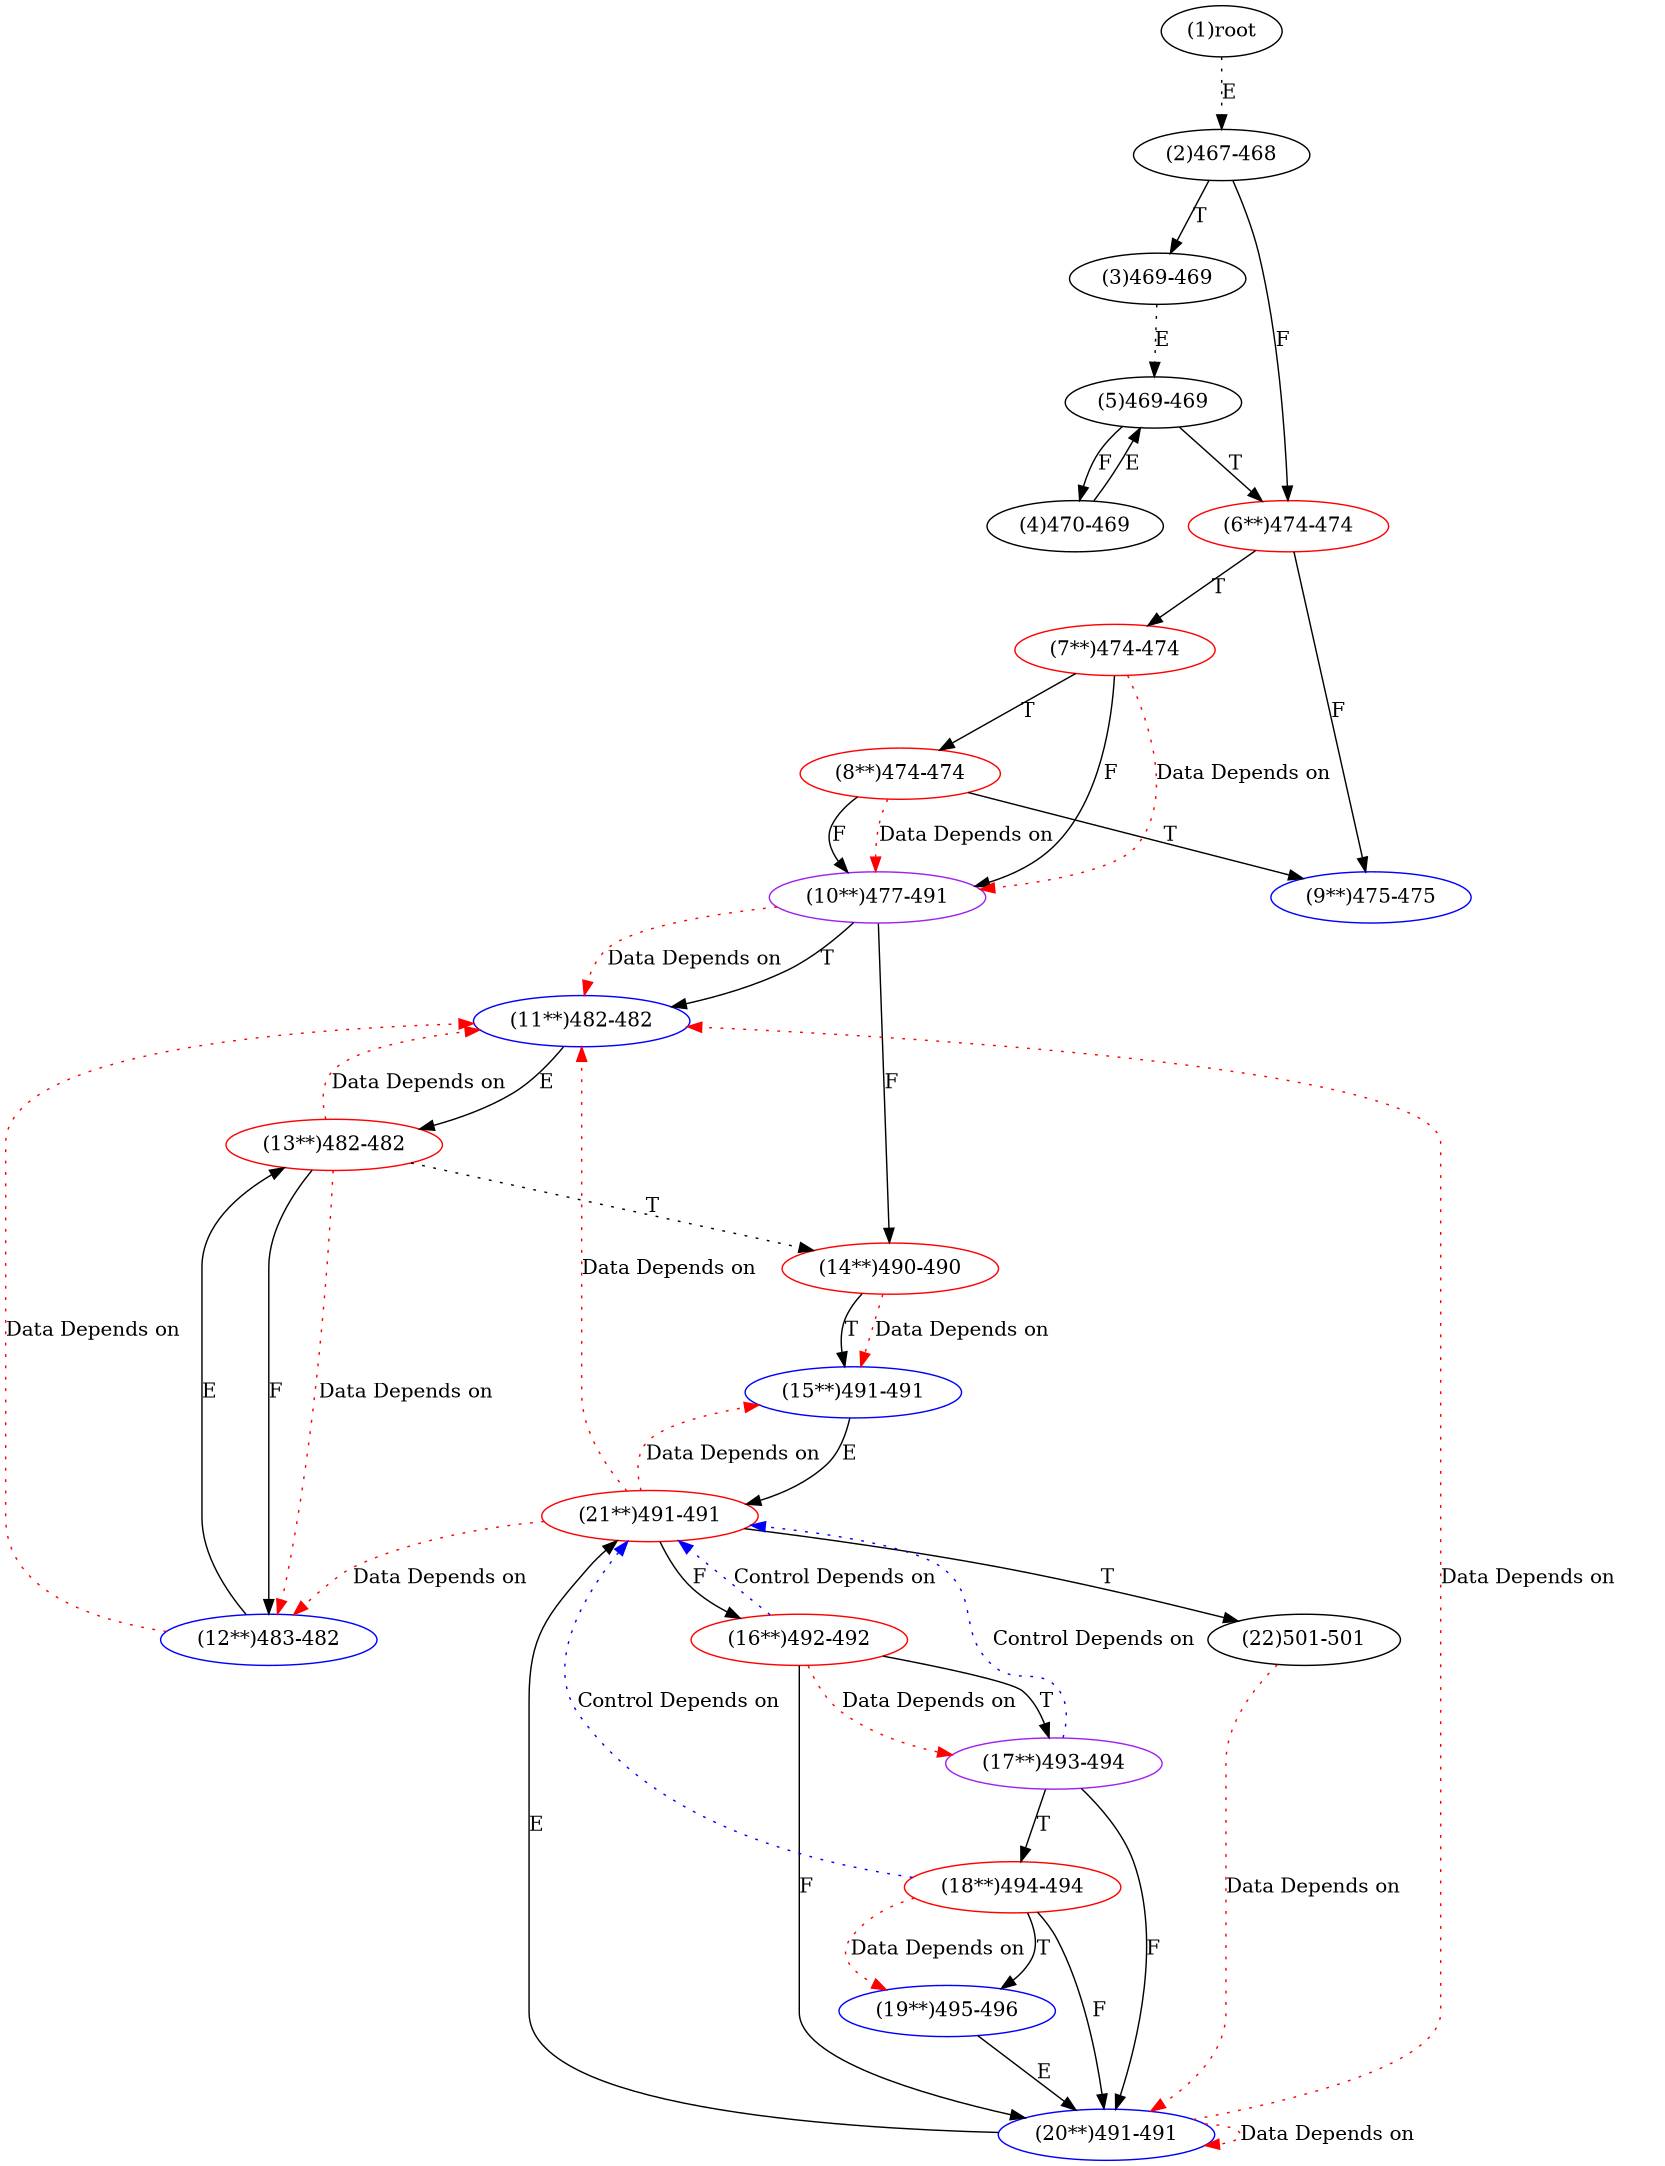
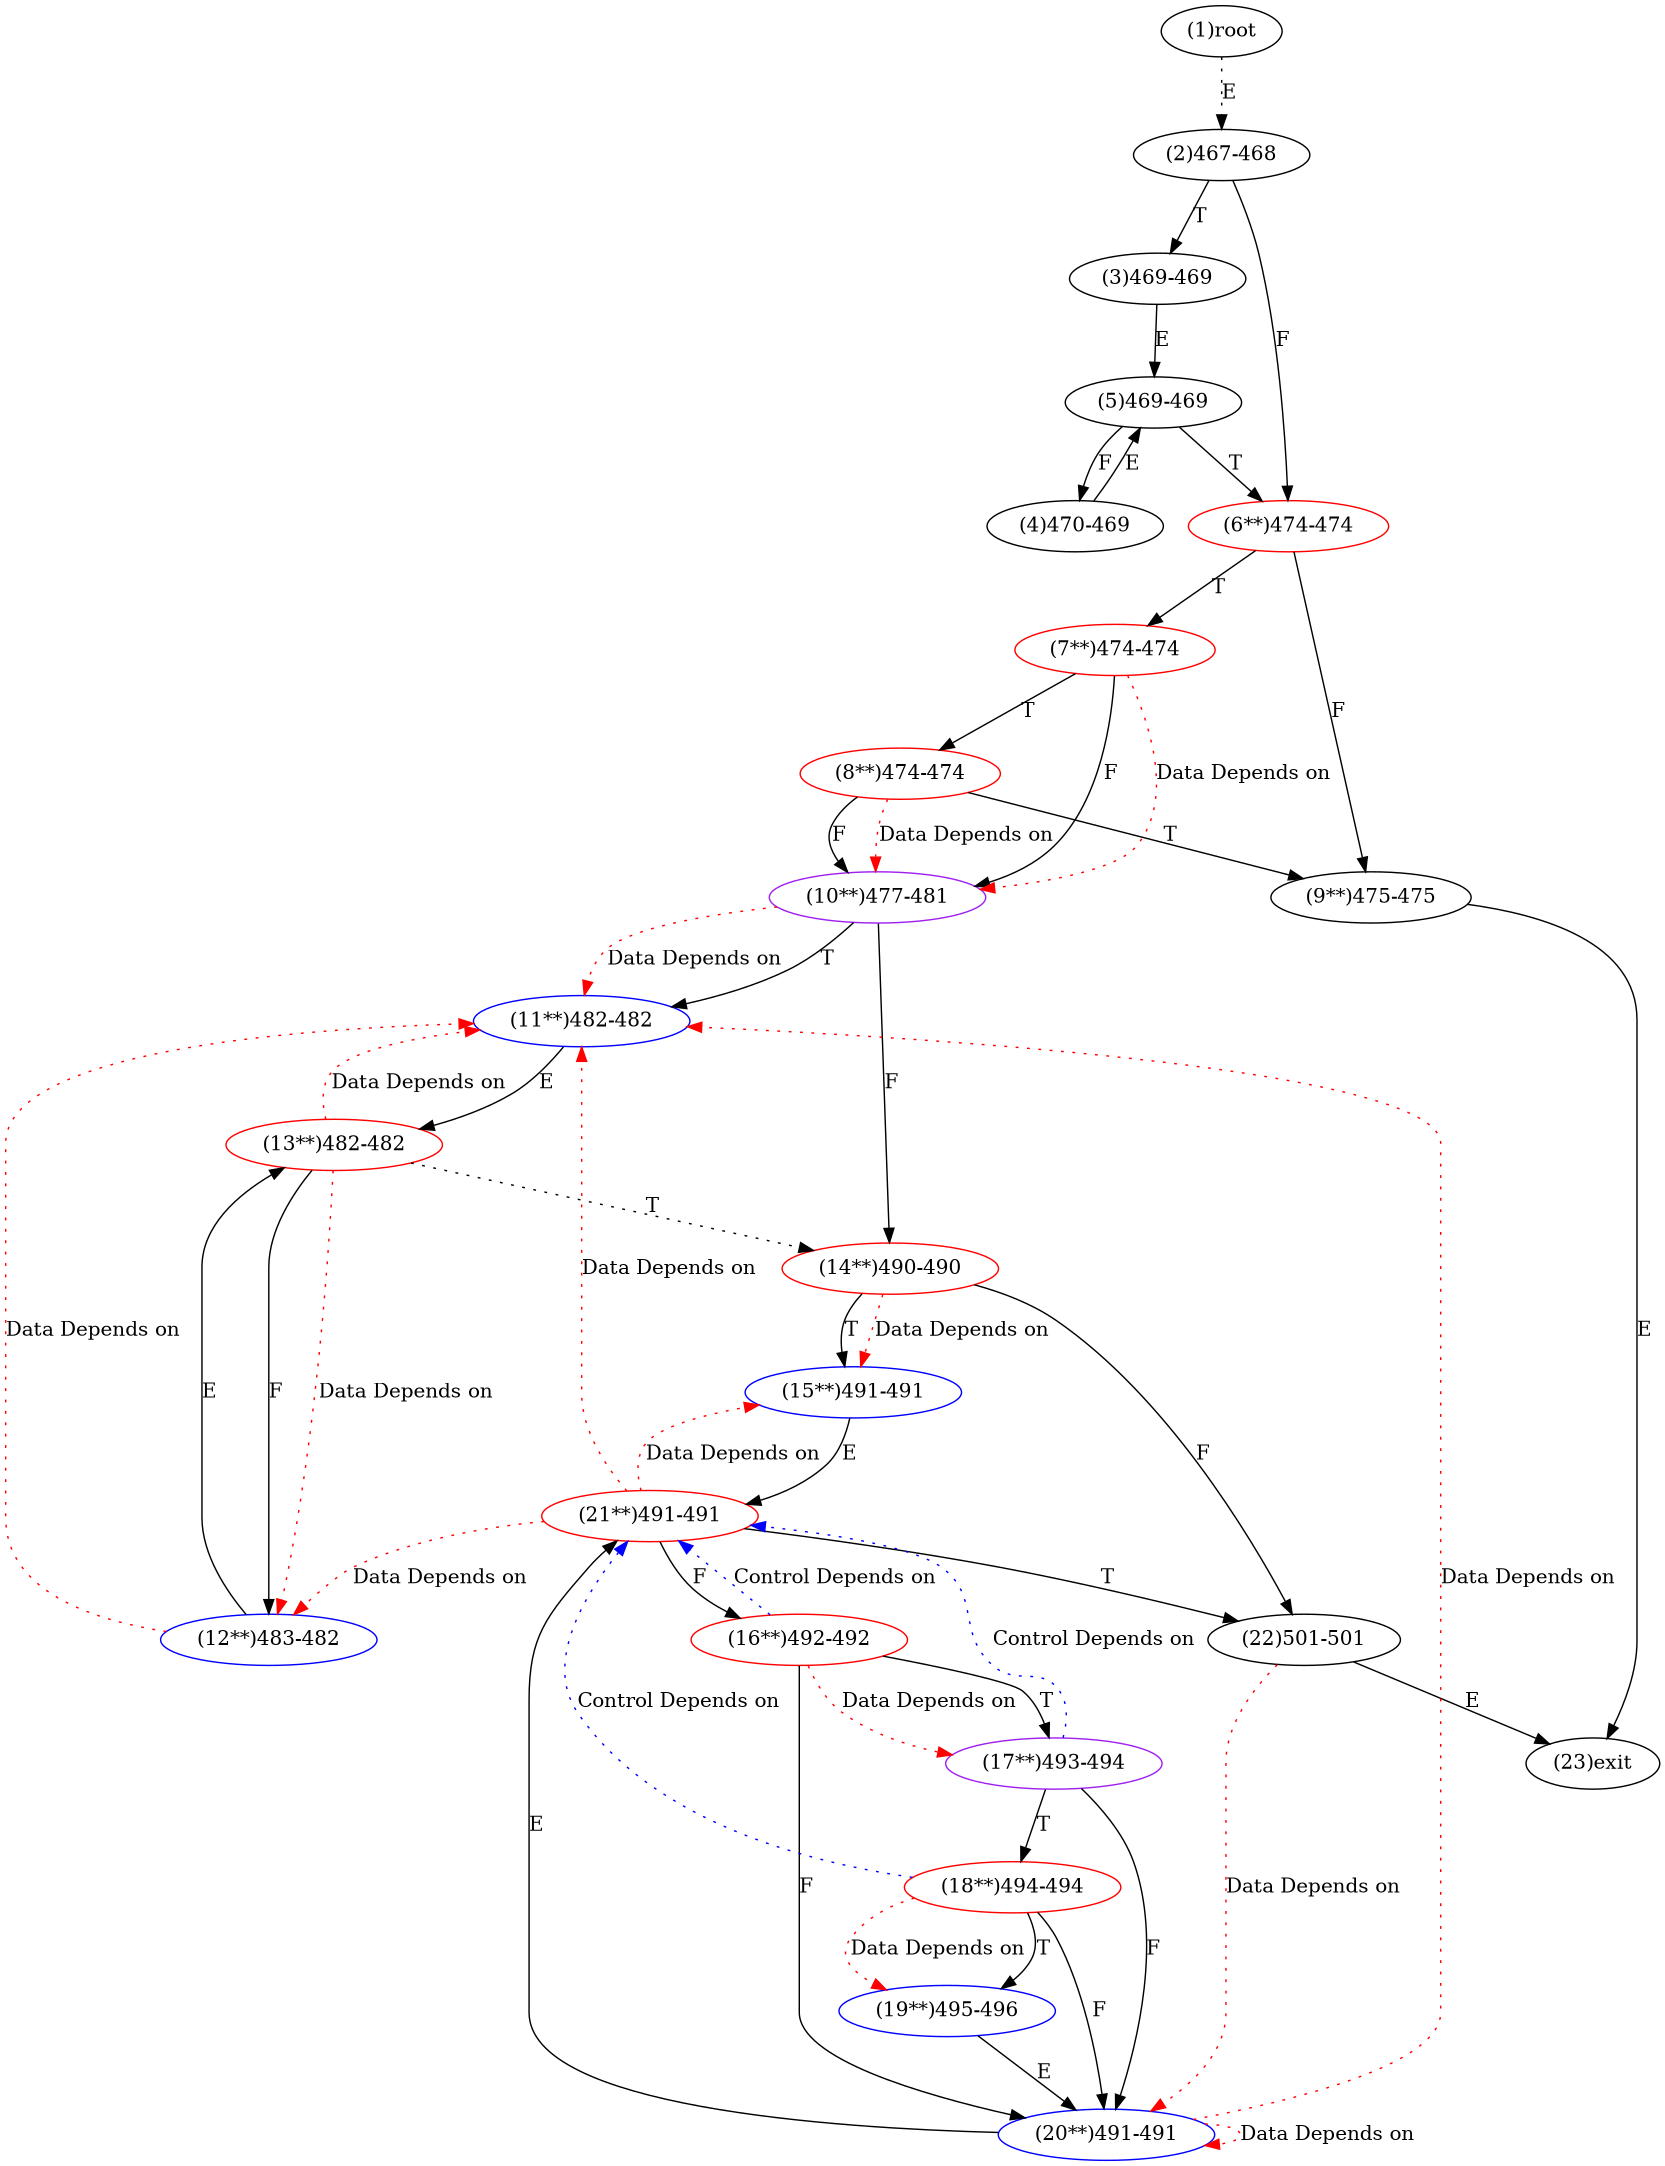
edge "(3)469-469" -> "(5)469-469": style dotted -> solid
node "(10**)477-491": label "(10**)477-491" -> "(10**)477-481"
node "(9**)475-475": color blue -> black
edge "(14**)490-490" -> "(22)501-501": added, label "F"
node "(23)exit": added
